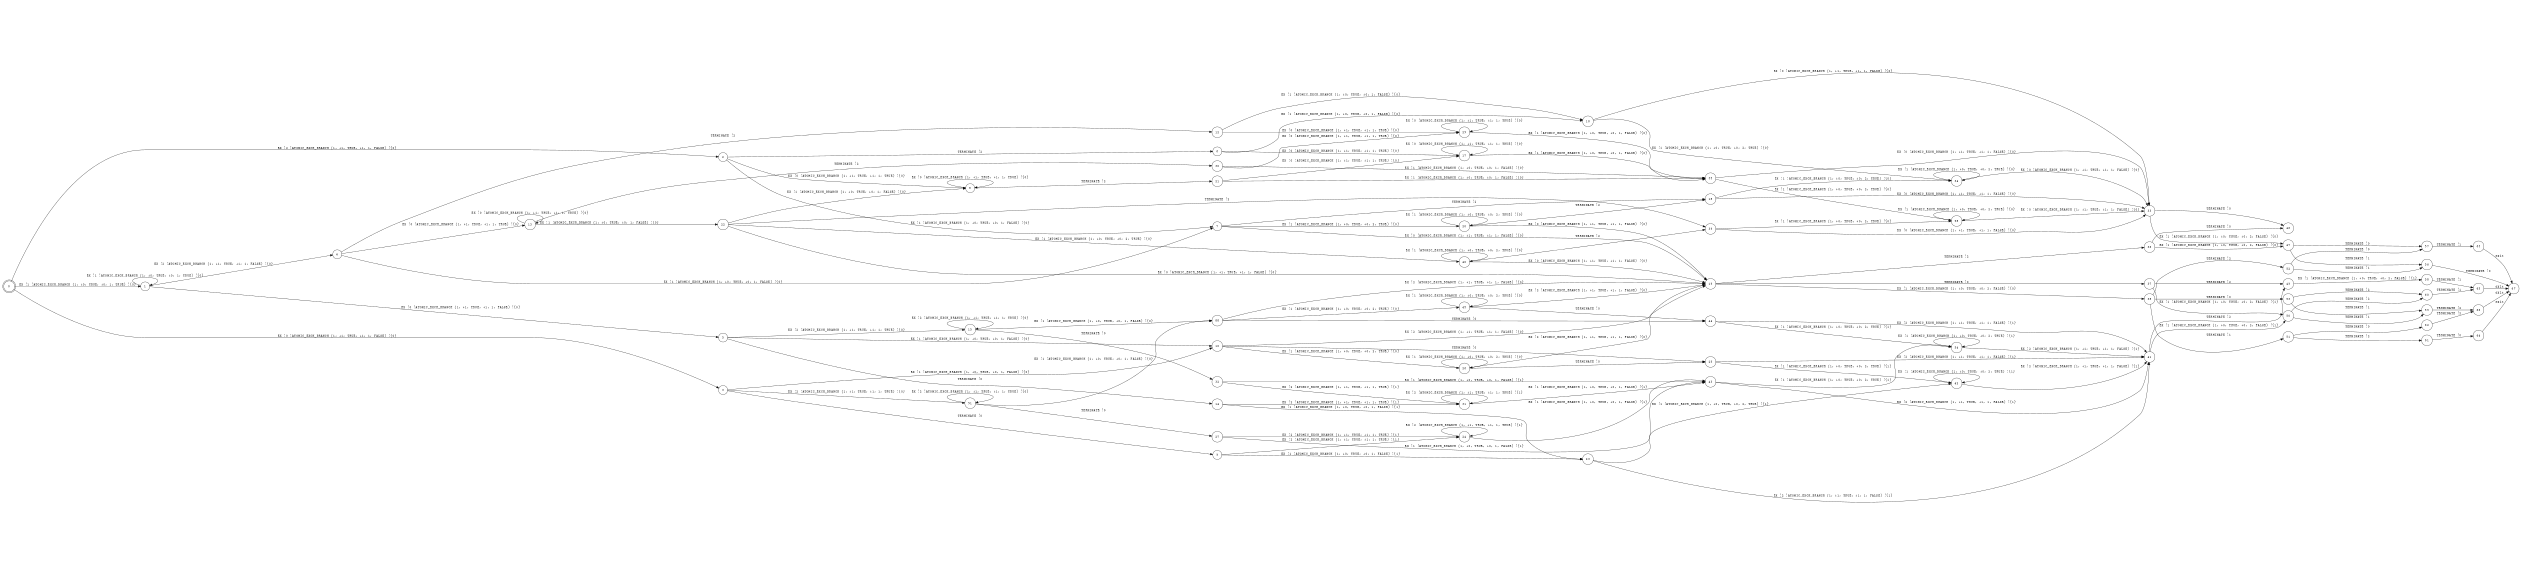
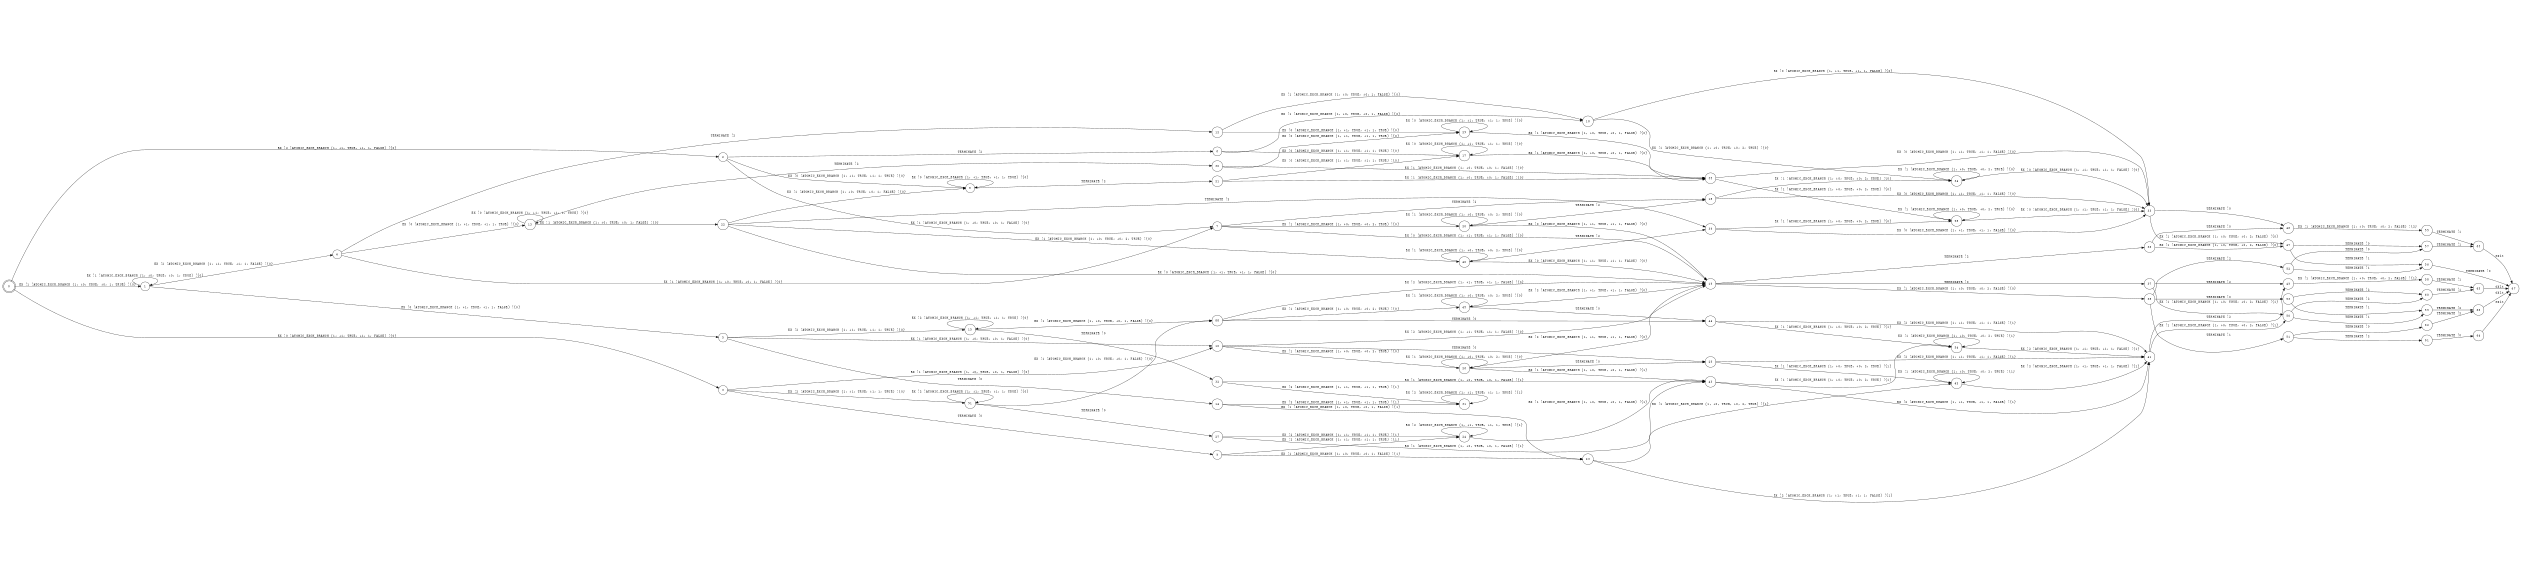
node "55": added
edge "31" -> "43": now "26" -> "43"
